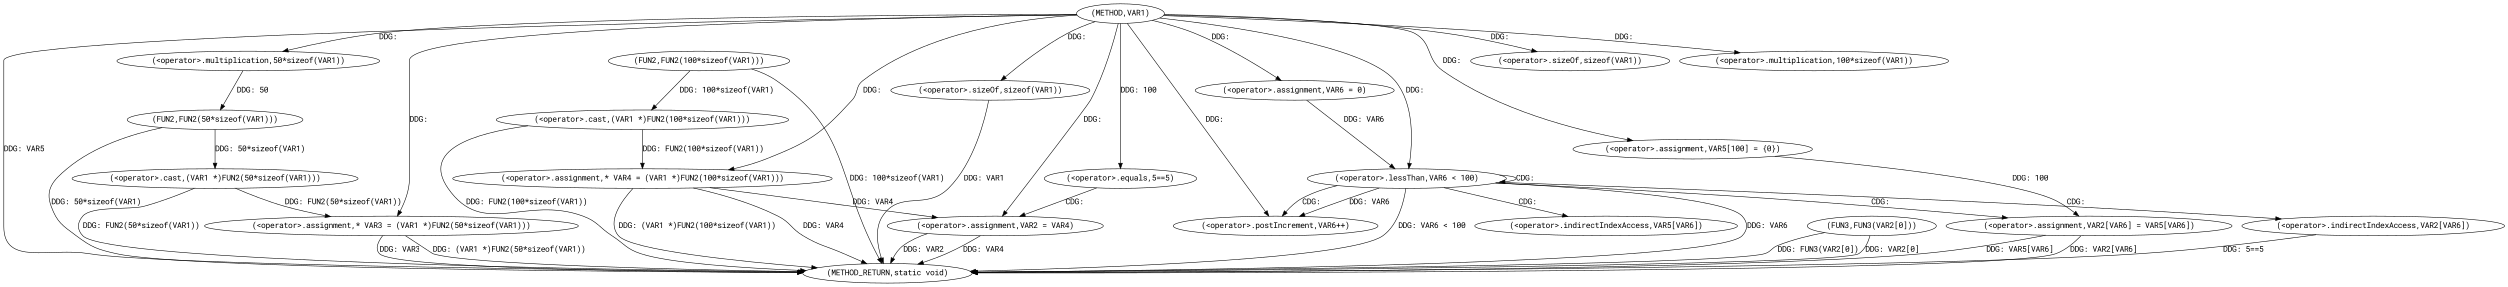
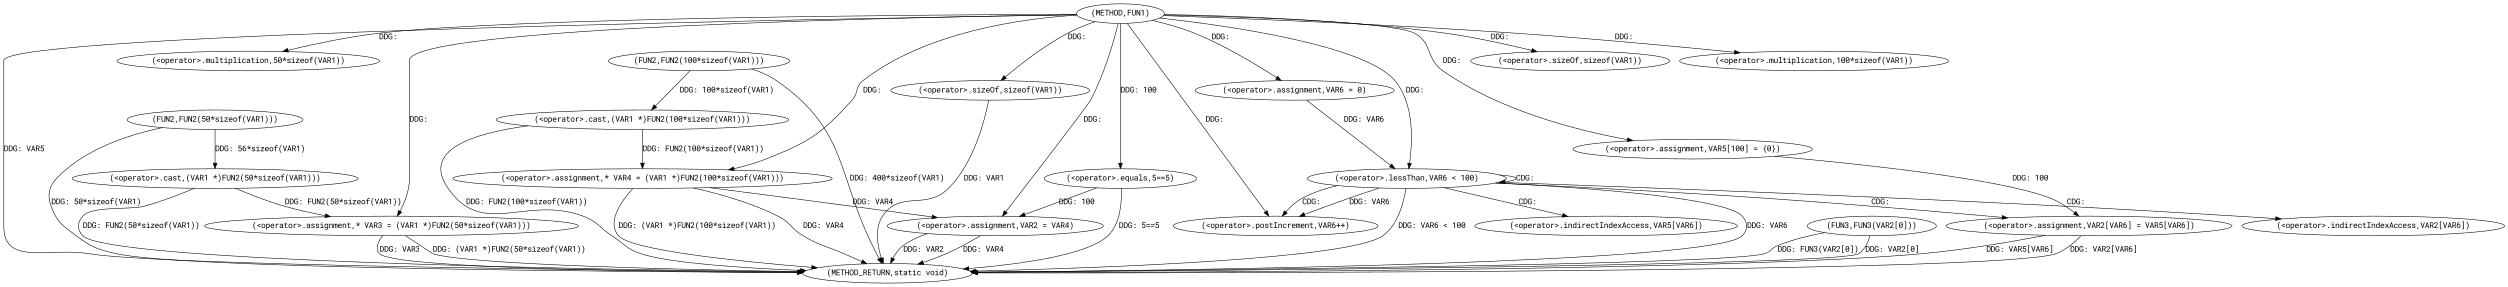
node "(METHOD,VAR1)": label "(METHOD,VAR1)" -> "(METHOD,FUN1)"
edge "(<operator>.multiplication,50*sizeof(VAR1))" -> "(FUN2,FUN2(50*sizeof(VAR1)))": removed, label "DDG: 50"
edge "(FUN2,FUN2(50*sizeof(VAR1)))" -> "(<operator>.cast,(VAR1 *)FUN2(50*sizeof(VAR1)))": label "DDG: 50*sizeof(VAR1)" -> "DDG: 56*sizeof(VAR1)"
edge "(FUN2,FUN2(100*sizeof(VAR1)))" -> "(METHOD_RETURN,static void)": label "DDG: 100*sizeof(VAR1)" -> "DDG: 400*sizeof(VAR1)"
edge "(<operator>.equals,5==5)" -> "(<operator>.assignment,VAR2 = VAR4)": label "CDG: " -> "DDG: 100"
edge "(<operator>.indirectIndexAccess,VAR2[VAR6])" -> "(METHOD_RETURN,static void)": now "(<operator>.equals,5==5)" -> "(METHOD_RETURN,static void)"
